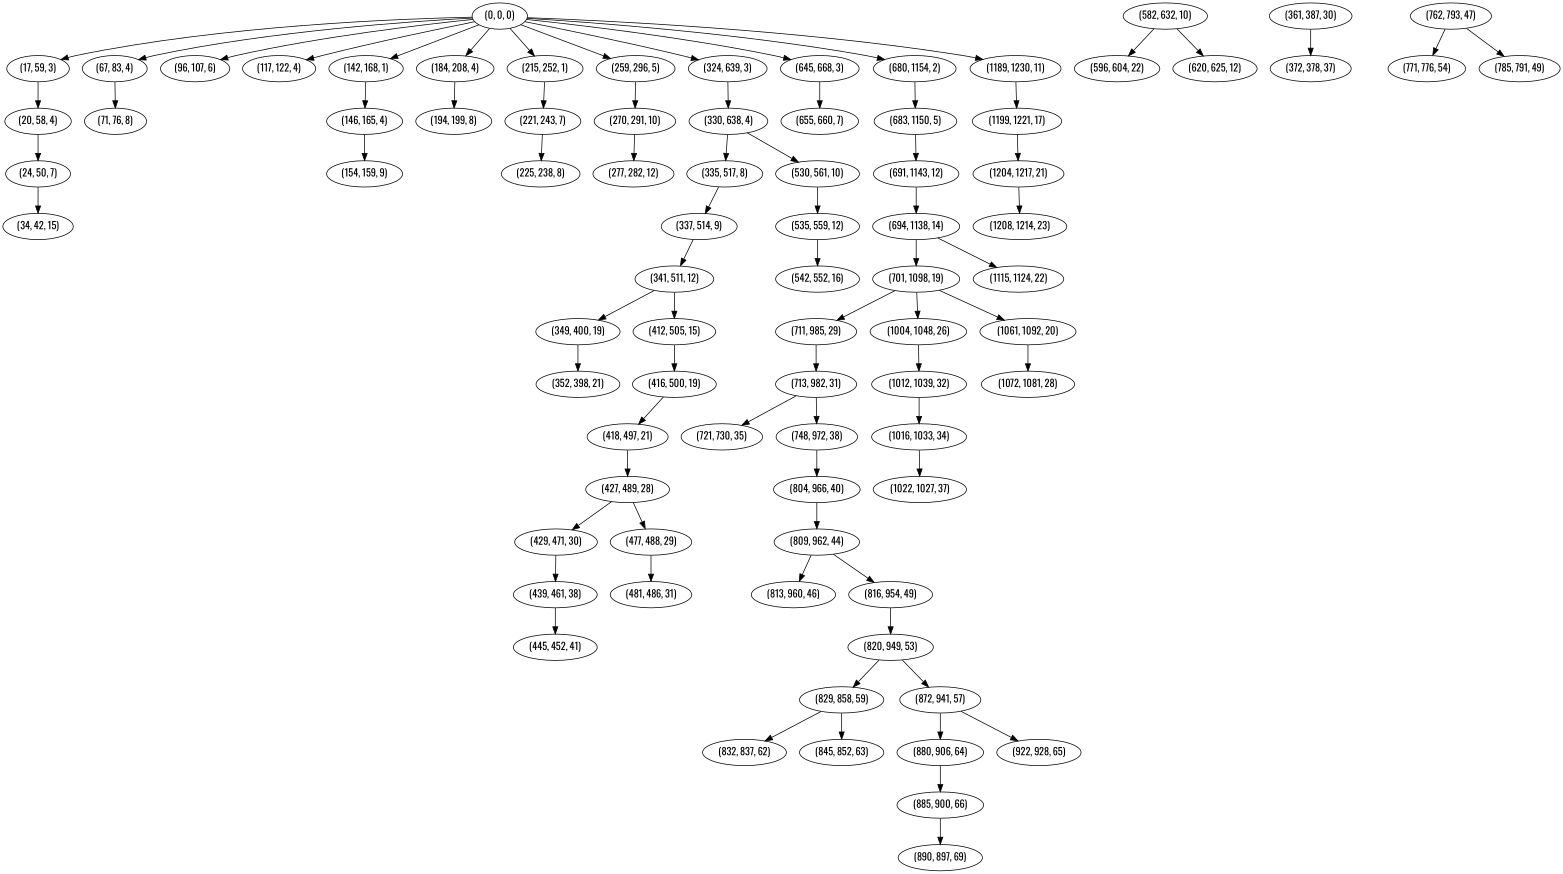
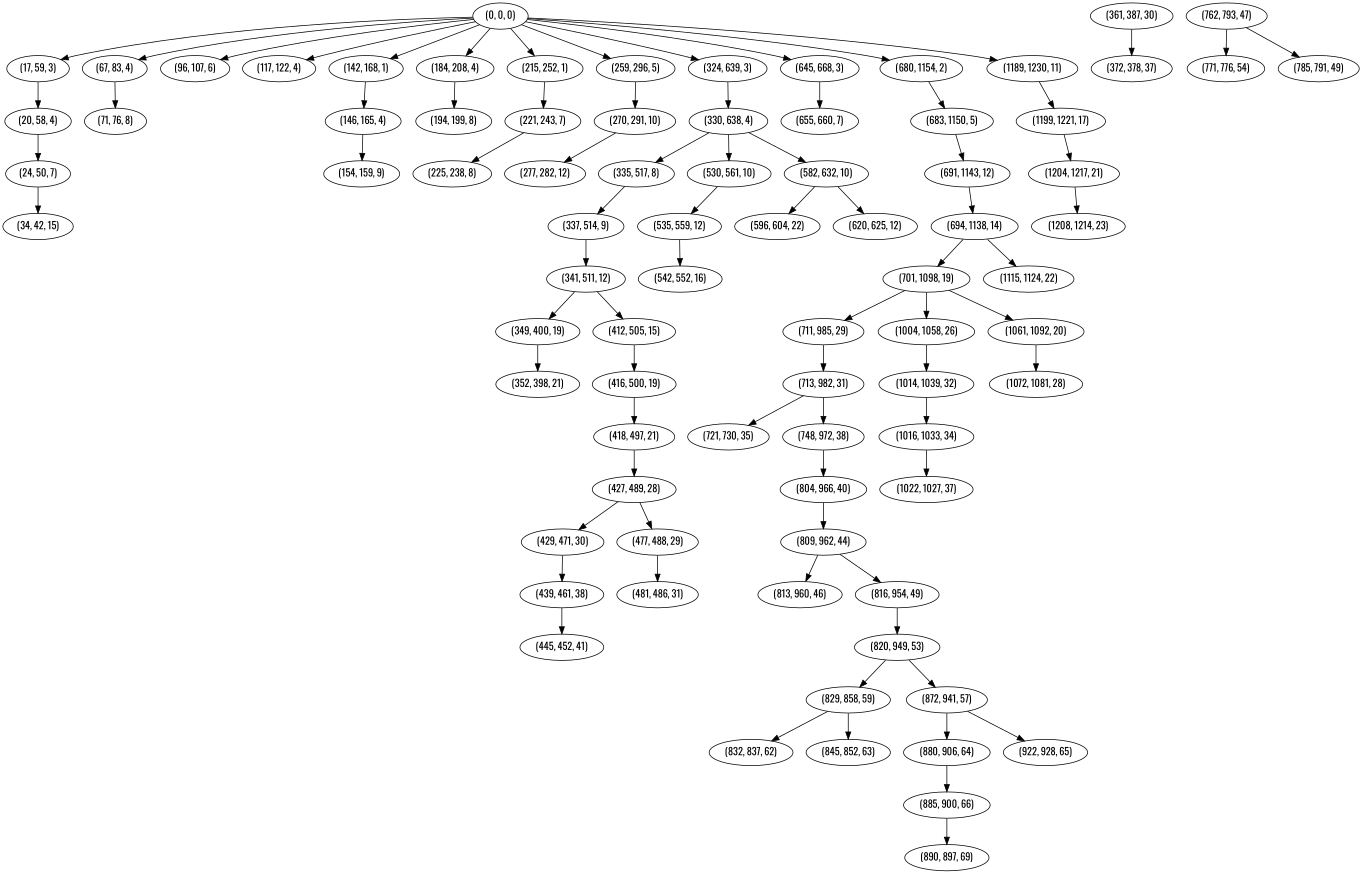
edge "(330, 638, 4)" -> "(582, 632, 10)": added
node "(1004, 1048, 26)": label "(1004, 1048, 26)" -> "(1004, 1058, 26)"
node "(1012, 1039, 32)": label "(1012, 1039, 32)" -> "(1014, 1039, 32)"
